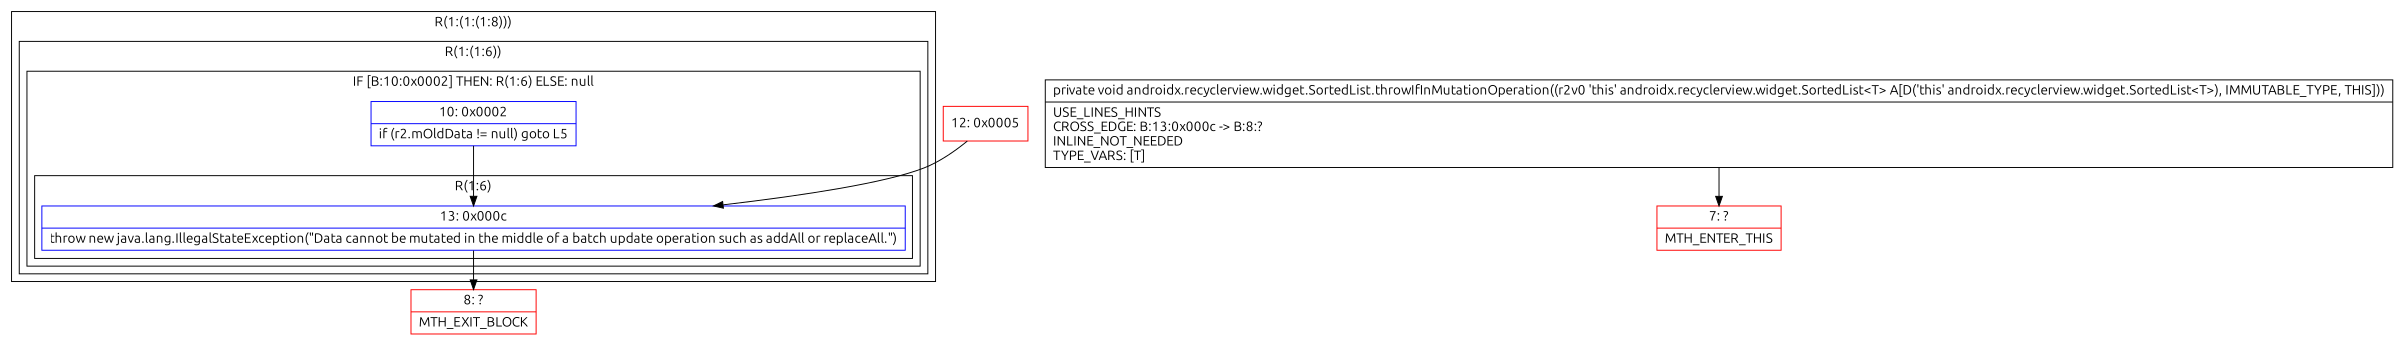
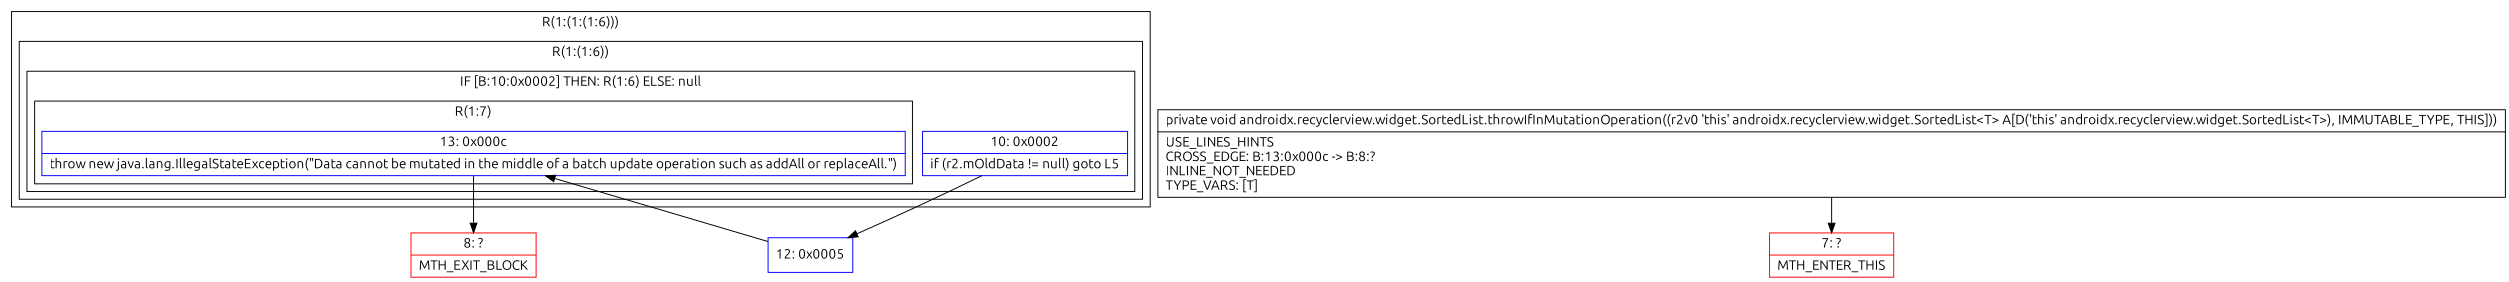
cluster "R(1:(1:(1:8)))": label "R(1:(1:(1:8)))" -> "R(1:(1:(1:6)))"
node "12: 0x0005": color red -> blue
edge "10: 0x0002" -> "13: 0x000c": now "10: 0x0002" -> "12: 0x0005"
cluster "R(1:6)": label "R(1:6)" -> "R(1:7)"
